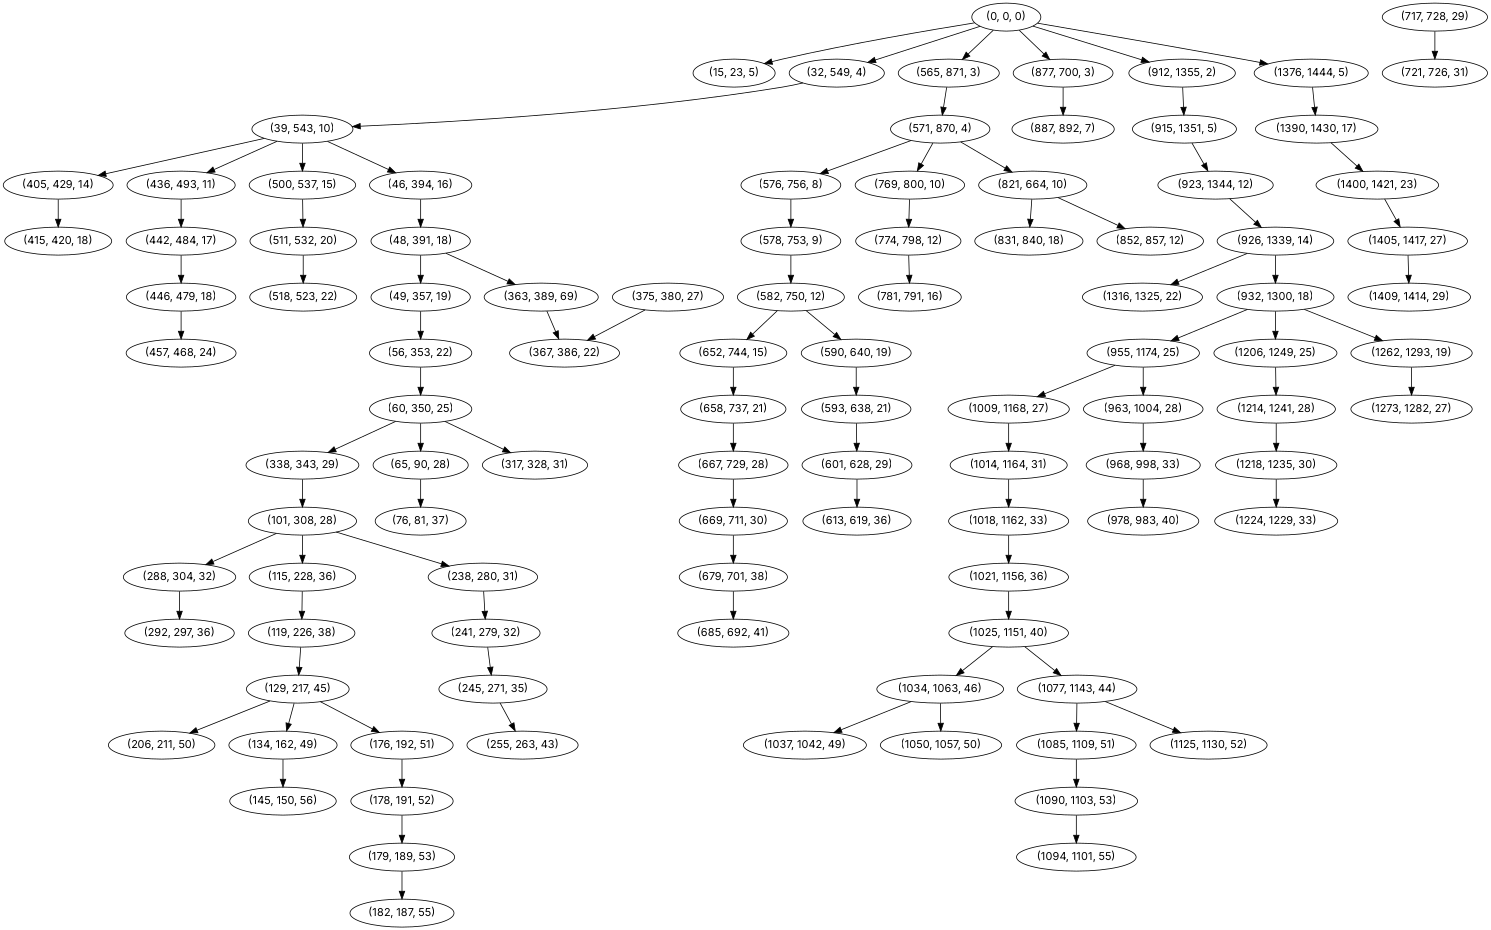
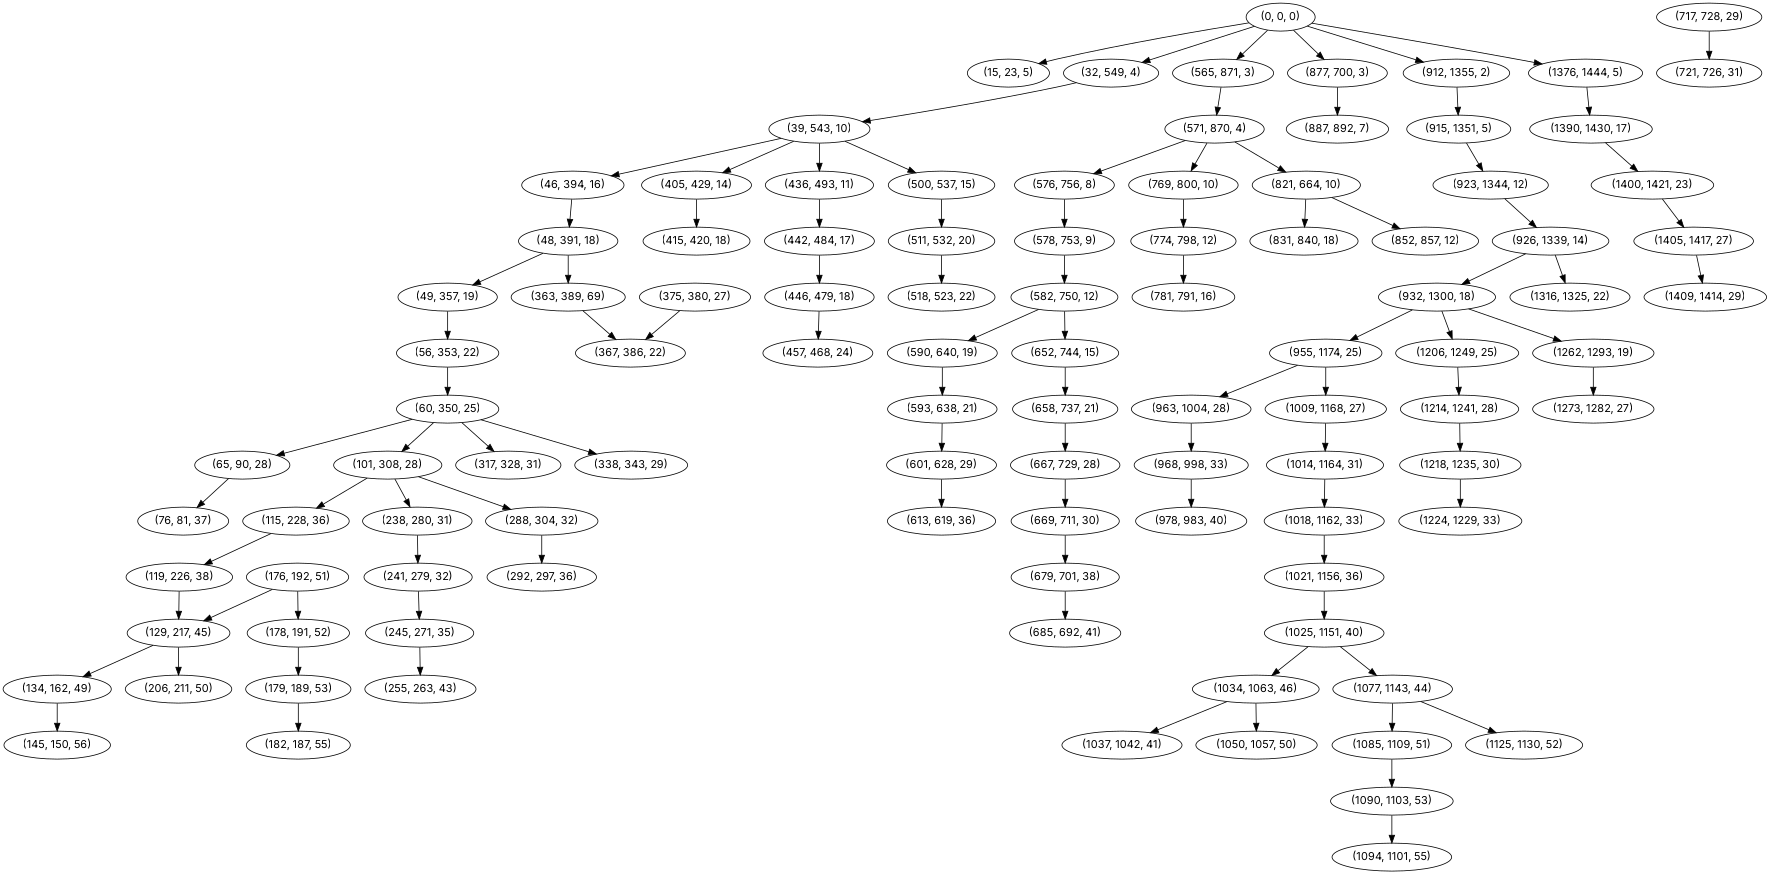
edge "(338, 343, 29)" -> "(101, 308, 28)": now "(60, 350, 25)" -> "(101, 308, 28)"
edge "(129, 217, 45)" -> "(176, 192, 51)": reversed
node "(1037, 1042, 49)": label "(1037, 1042, 49)" -> "(1037, 1042, 41)"
